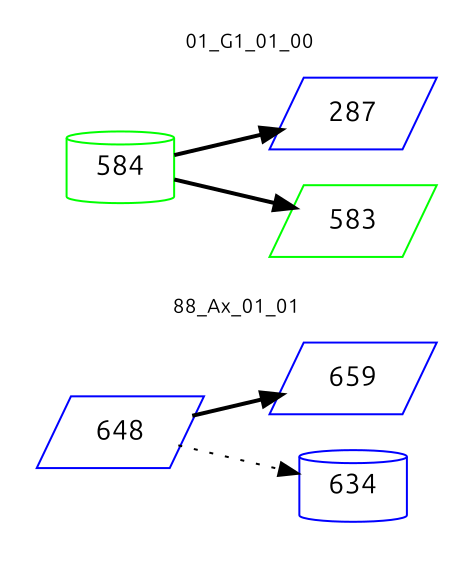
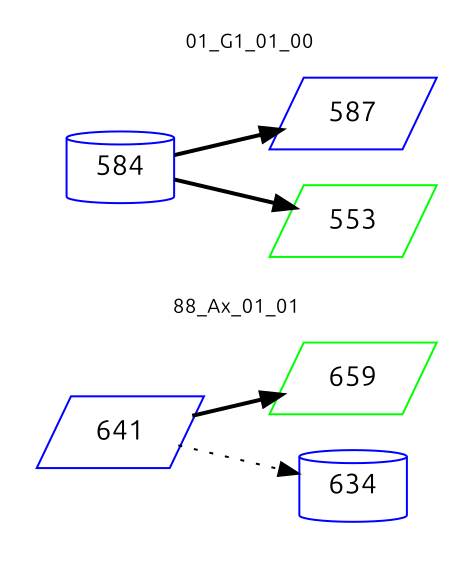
node "287": label "287" -> "587"
node "584": color green -> blue
node "583": label "583" -> "553"
node "659": color blue -> green
node "648": label "648" -> "641"
